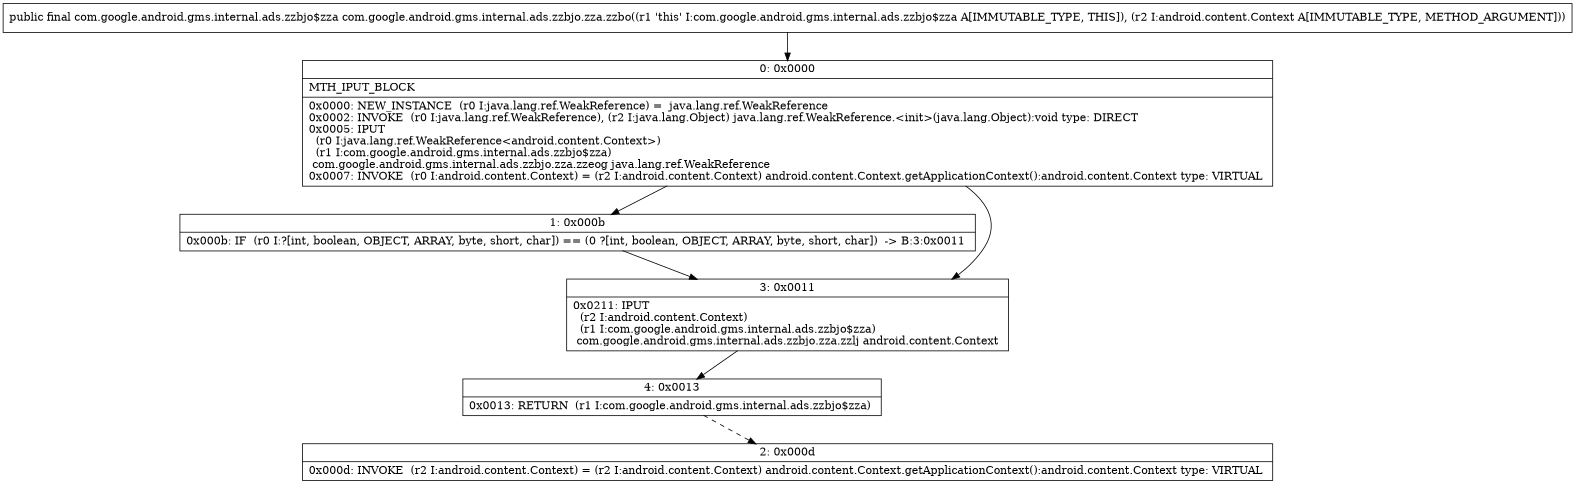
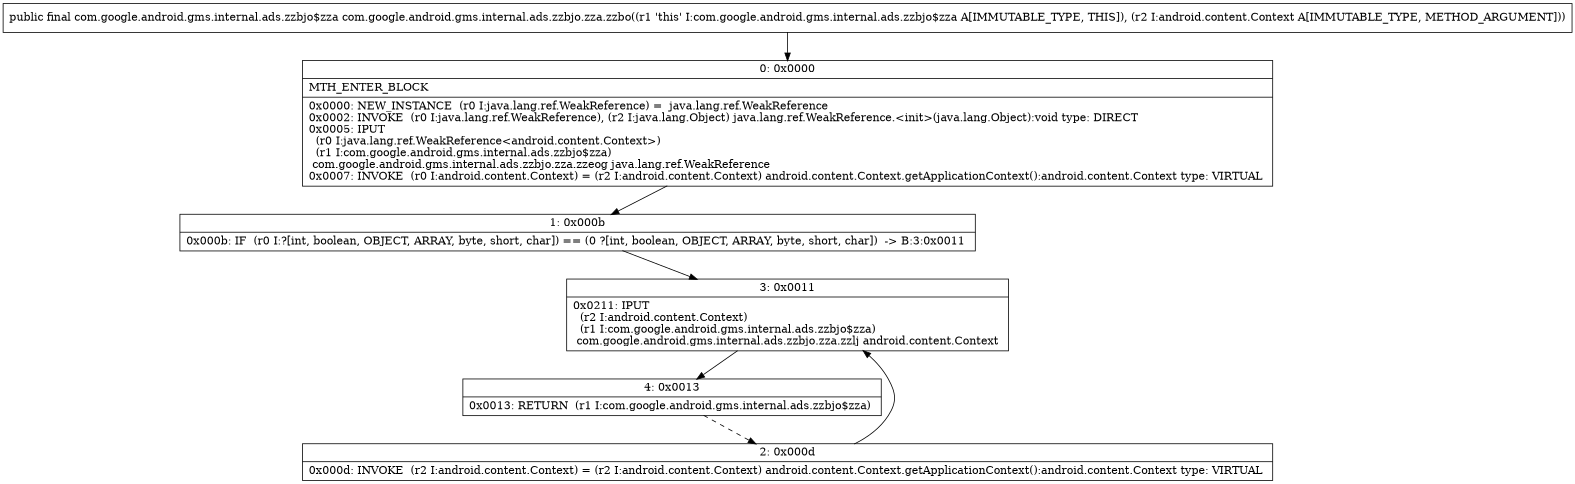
node "0: 0x0000": text "MTH_IPUT_BLOCK" -> "MTH_ENTER_BLOCK"
edge "0: 0x0000" -> "3: 0x0011": now "2: 0x000d" -> "3: 0x0011"
